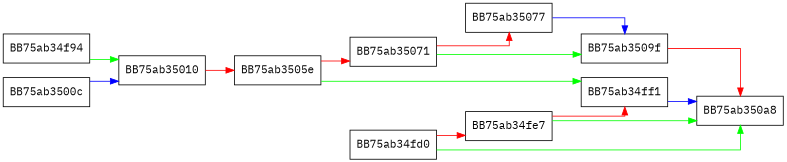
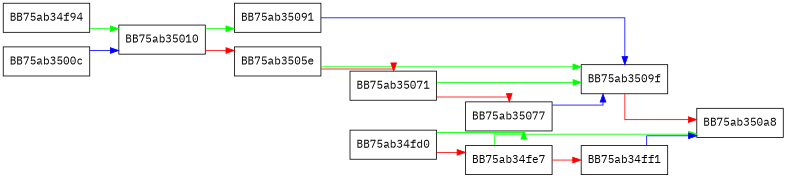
node "BB75ab35091": added
edge "BB75ab3505e" -> "BB75ab34ff1": now "BB75ab3505e" -> "BB75ab3509f"
edge "BB75ab34fd0" -> "BB75ab350a8": now "BB75ab34fd0" -> "BB75ab35077"
